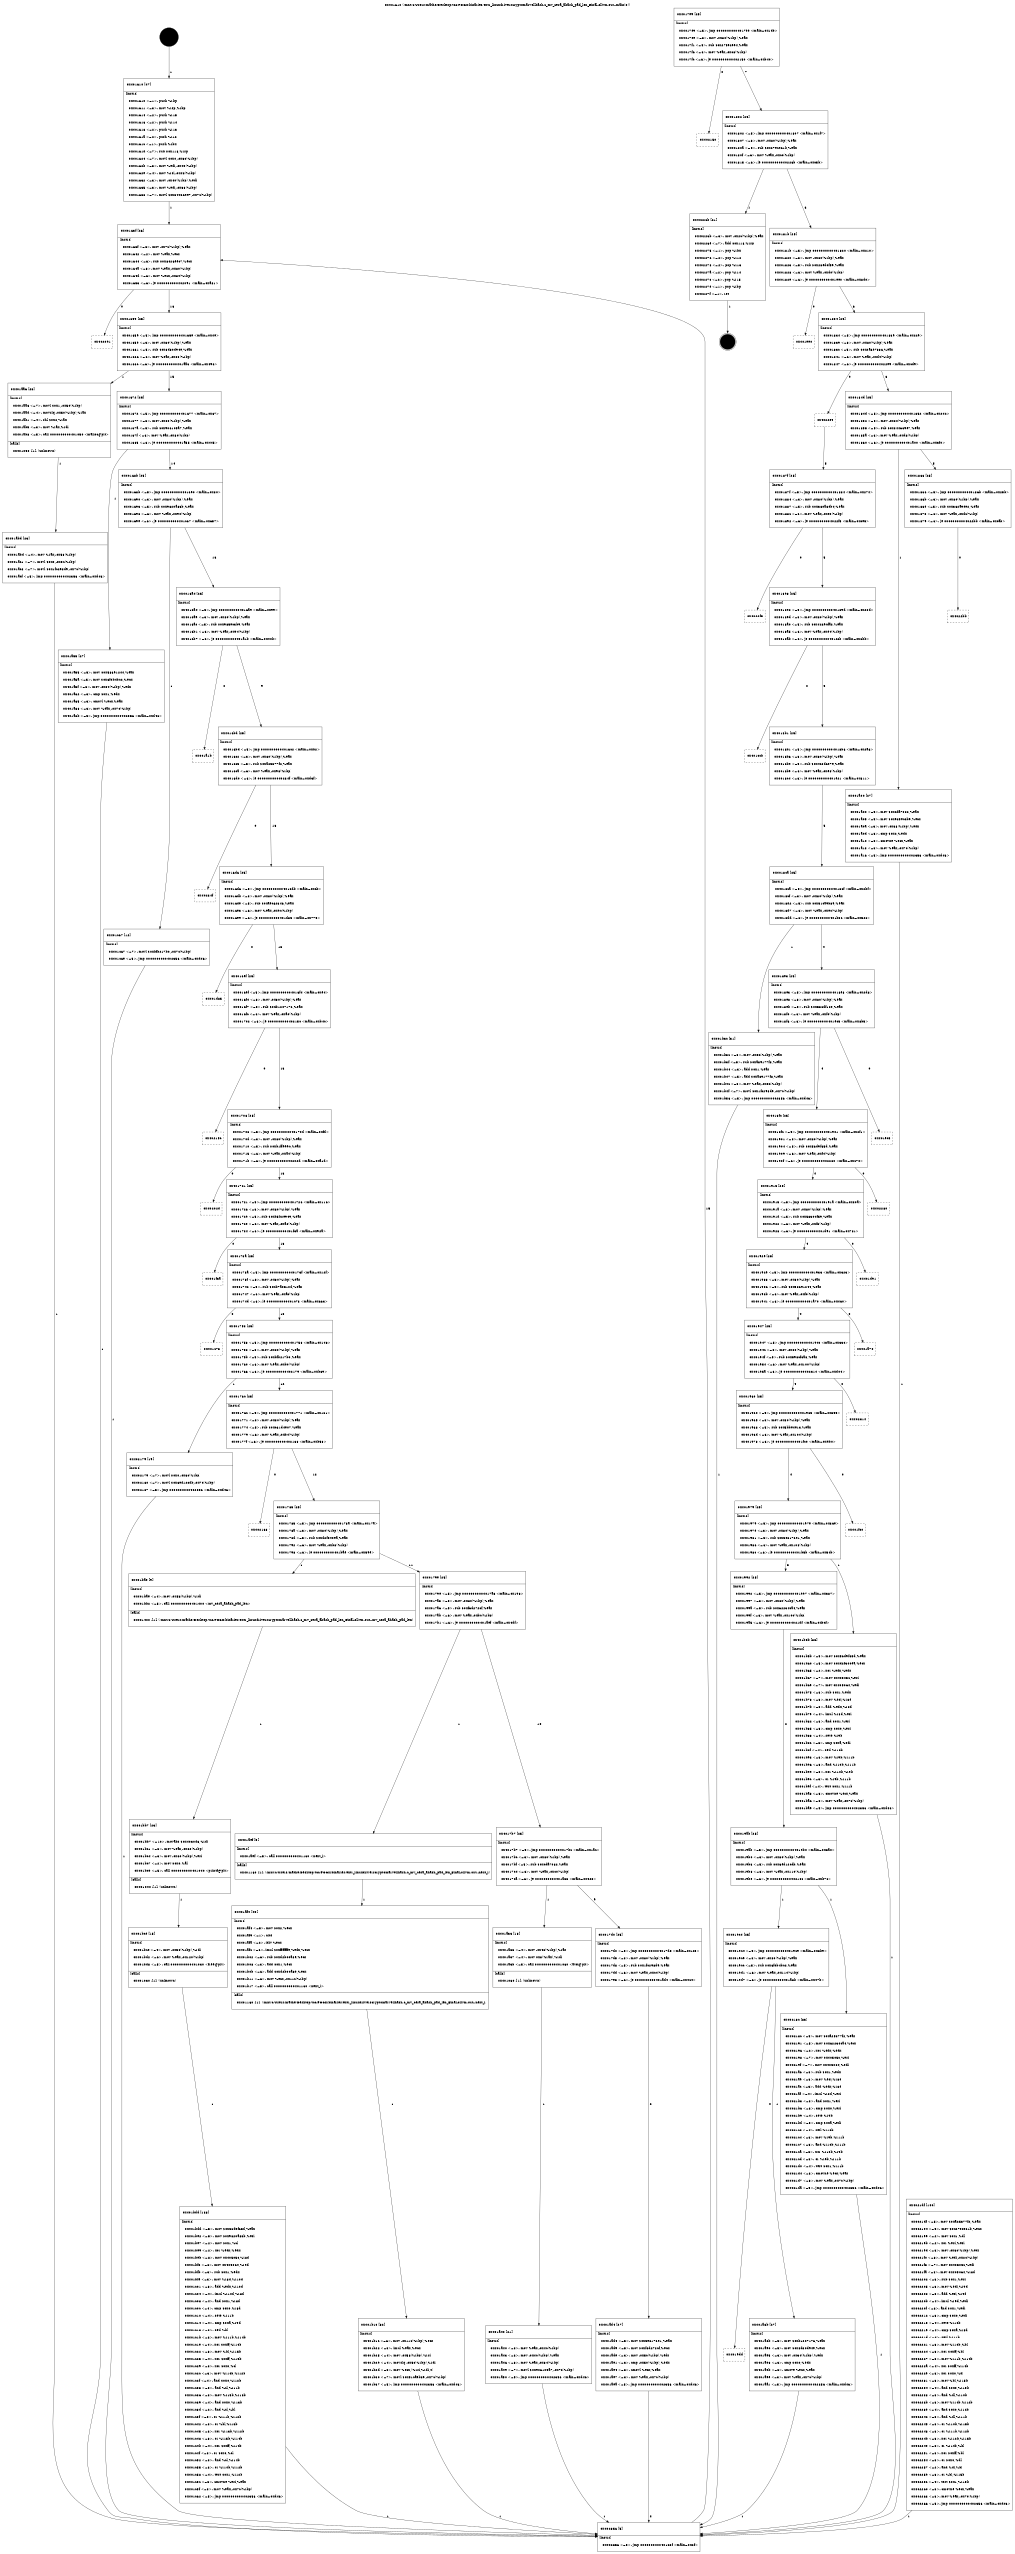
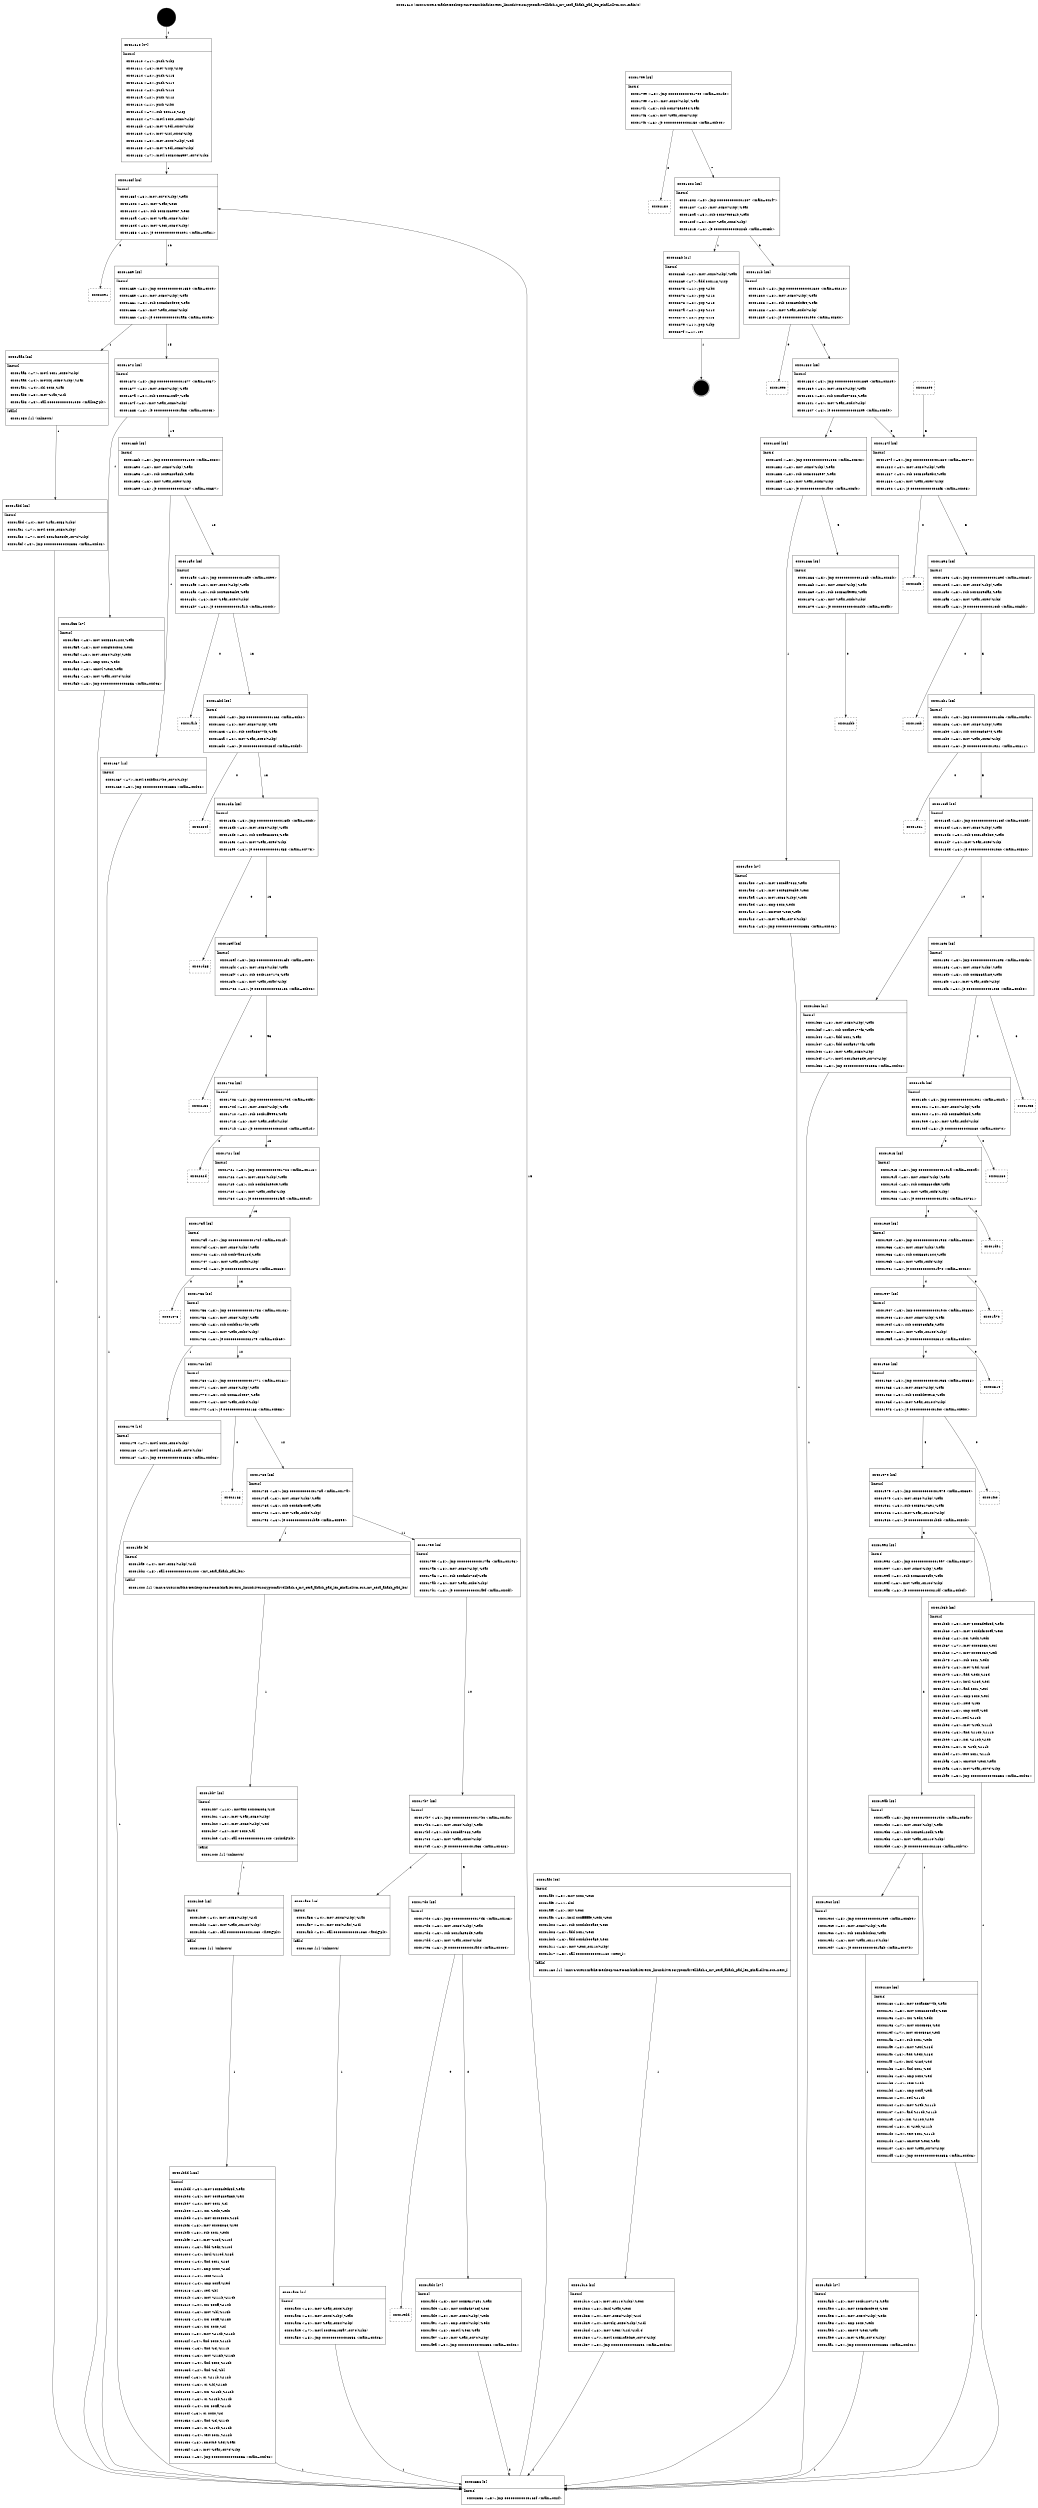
edge "0x401834 [25]" -> "0x4022e9": now "0x401834 [25]" -> "0x40187f [25]"
edge "0x4016a4 [25]" -> "0x4016bd [25]": label " 9" -> " 13"
node "0x401e21": added
edge "0x4018ca [25]" -> "0x401b3c [31]": label " 1" -> " 10"
edge "0x4016ef [25]" -> "0x401708 [25]": label " 13" -> " 93"
node "0x401f3a": removed
node "0x401aef [5]": removed
edge "0x4019c4 [25]" -> "0x4019dd": now "0x4017d0 [25]" -> "0x4019dd"
node "0x4021df [140]": removed
